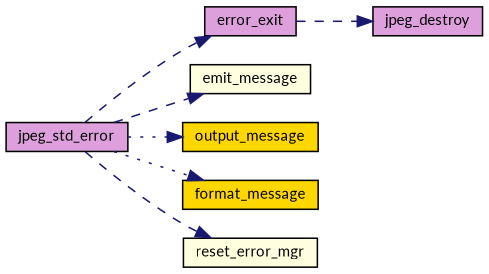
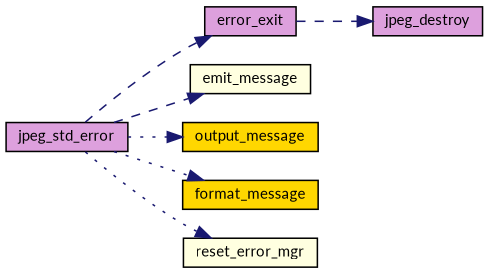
edge "jpeg_std_error" -> "reset_error_mgr": style dashed -> dotted
